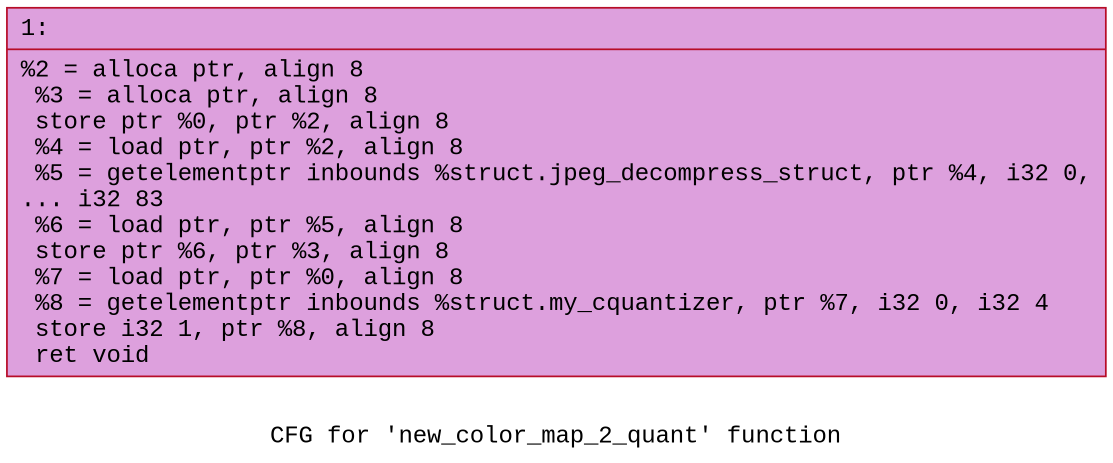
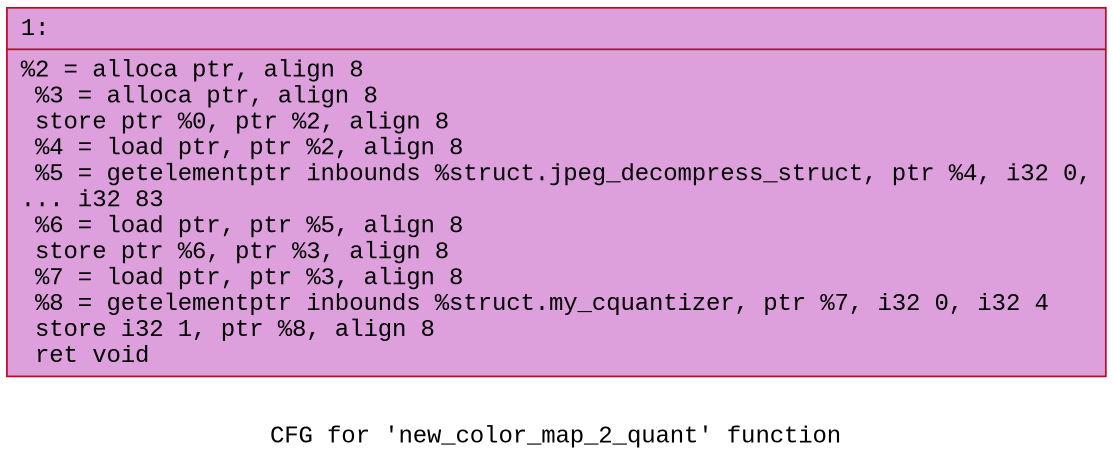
node "1:": text "%7 = load ptr, ptr %0, align 8" -> "%7 = load ptr, ptr %3, align 8"
